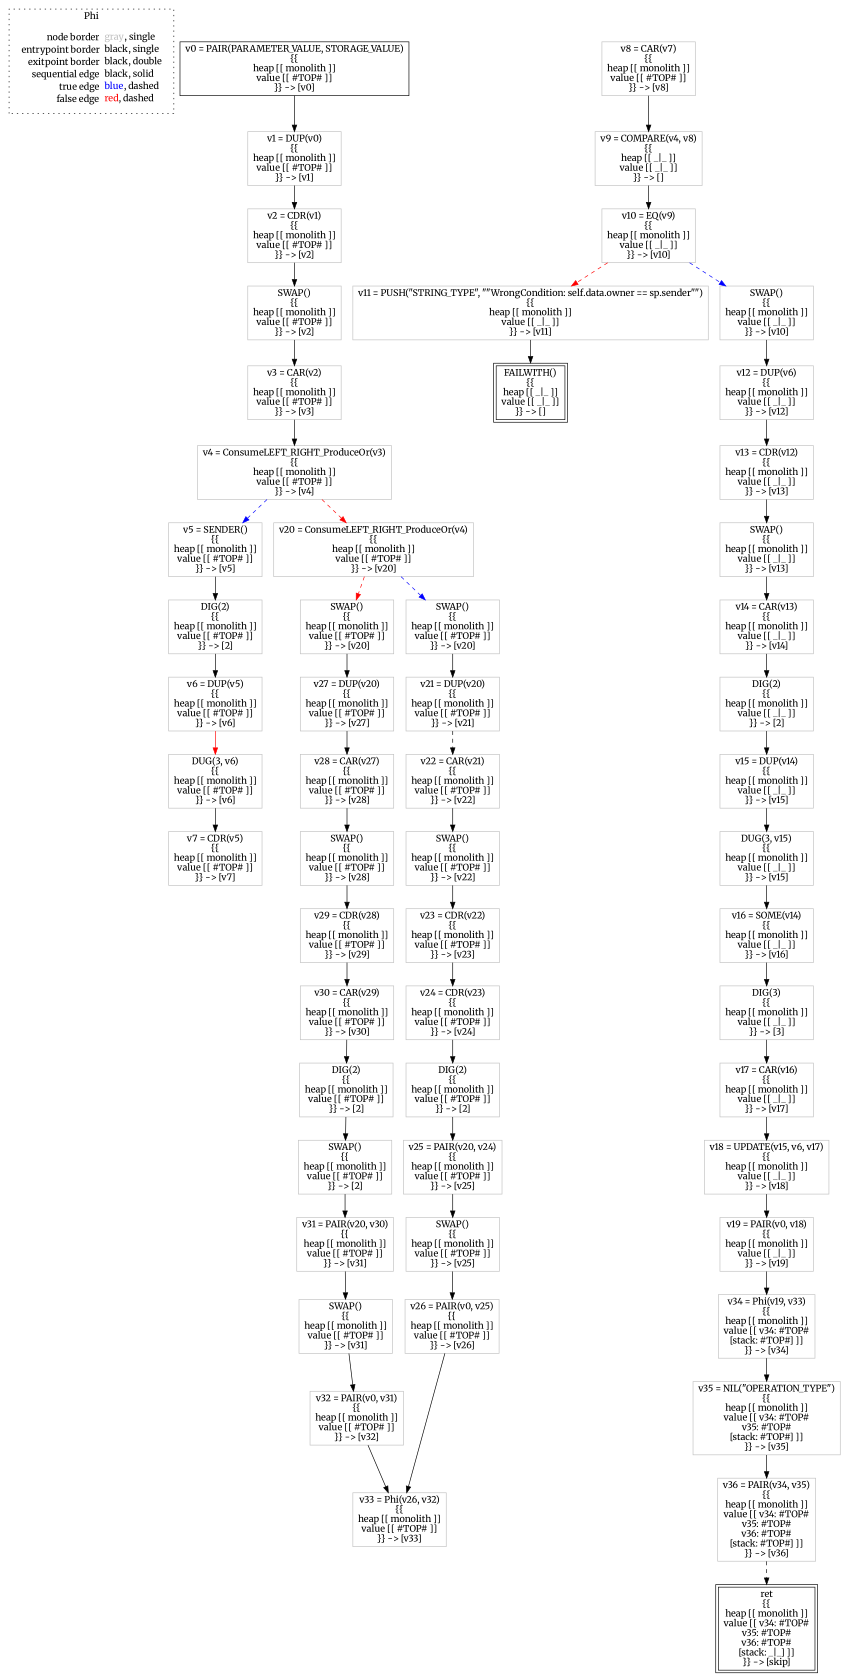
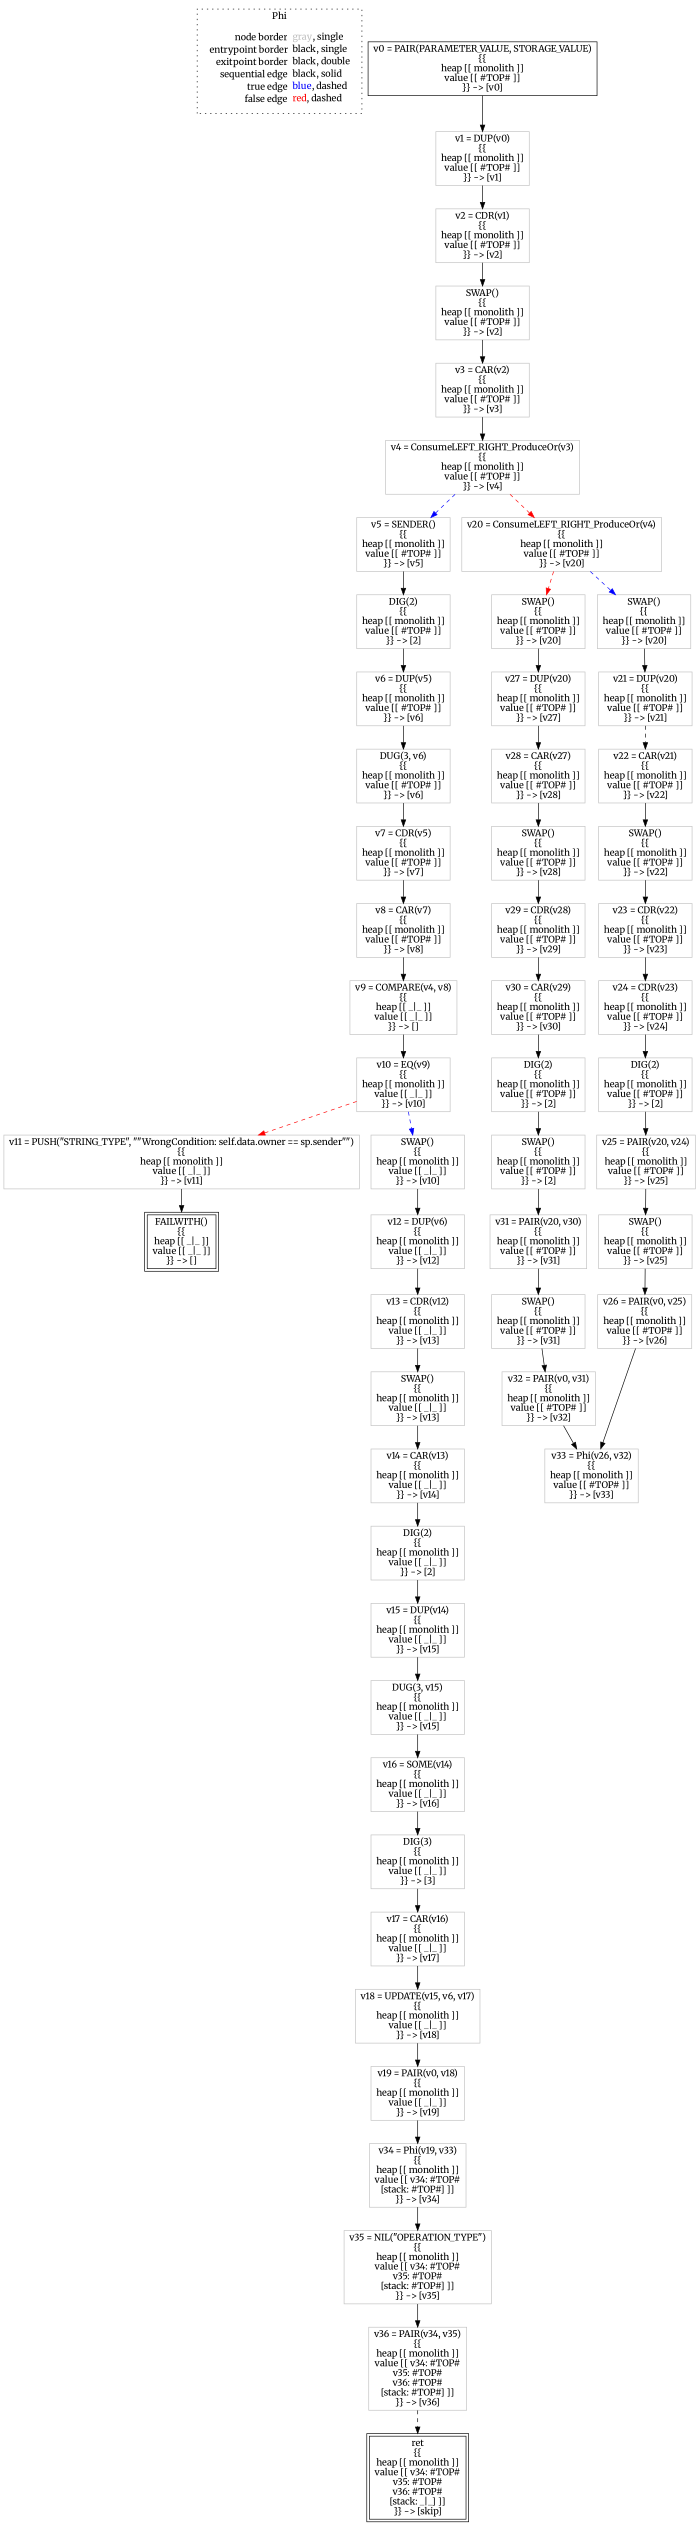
edge "v6 = DUP(v5)" -> "DUG(3, v6)": color red -> black
edge "v7 = CDR(v5)" -> "v8 = CAR(v7)": added
